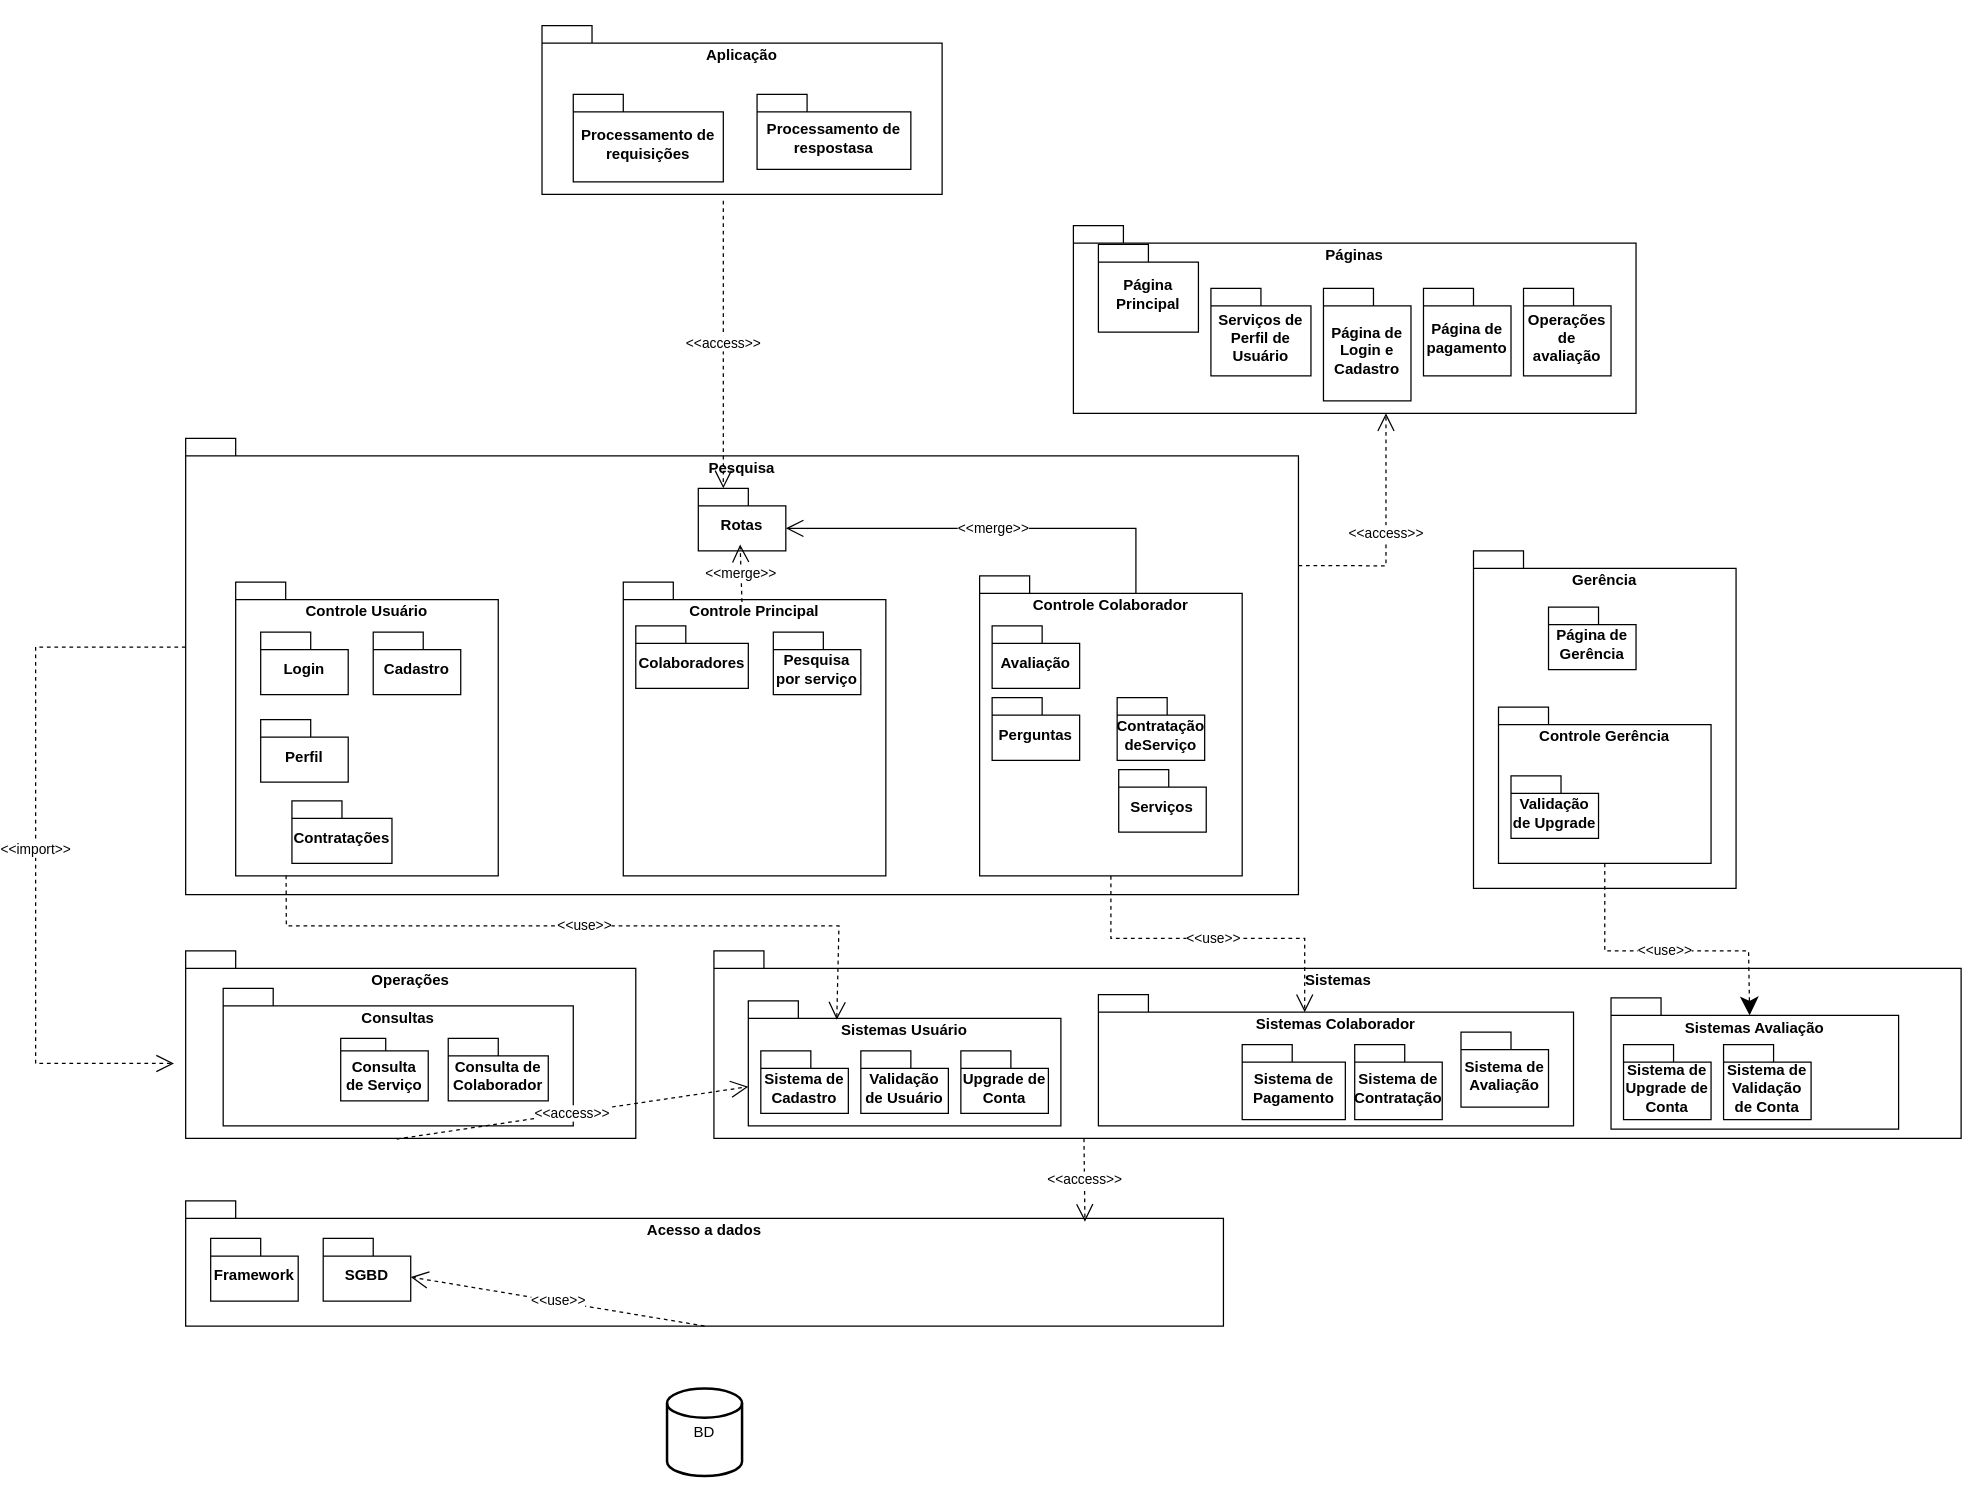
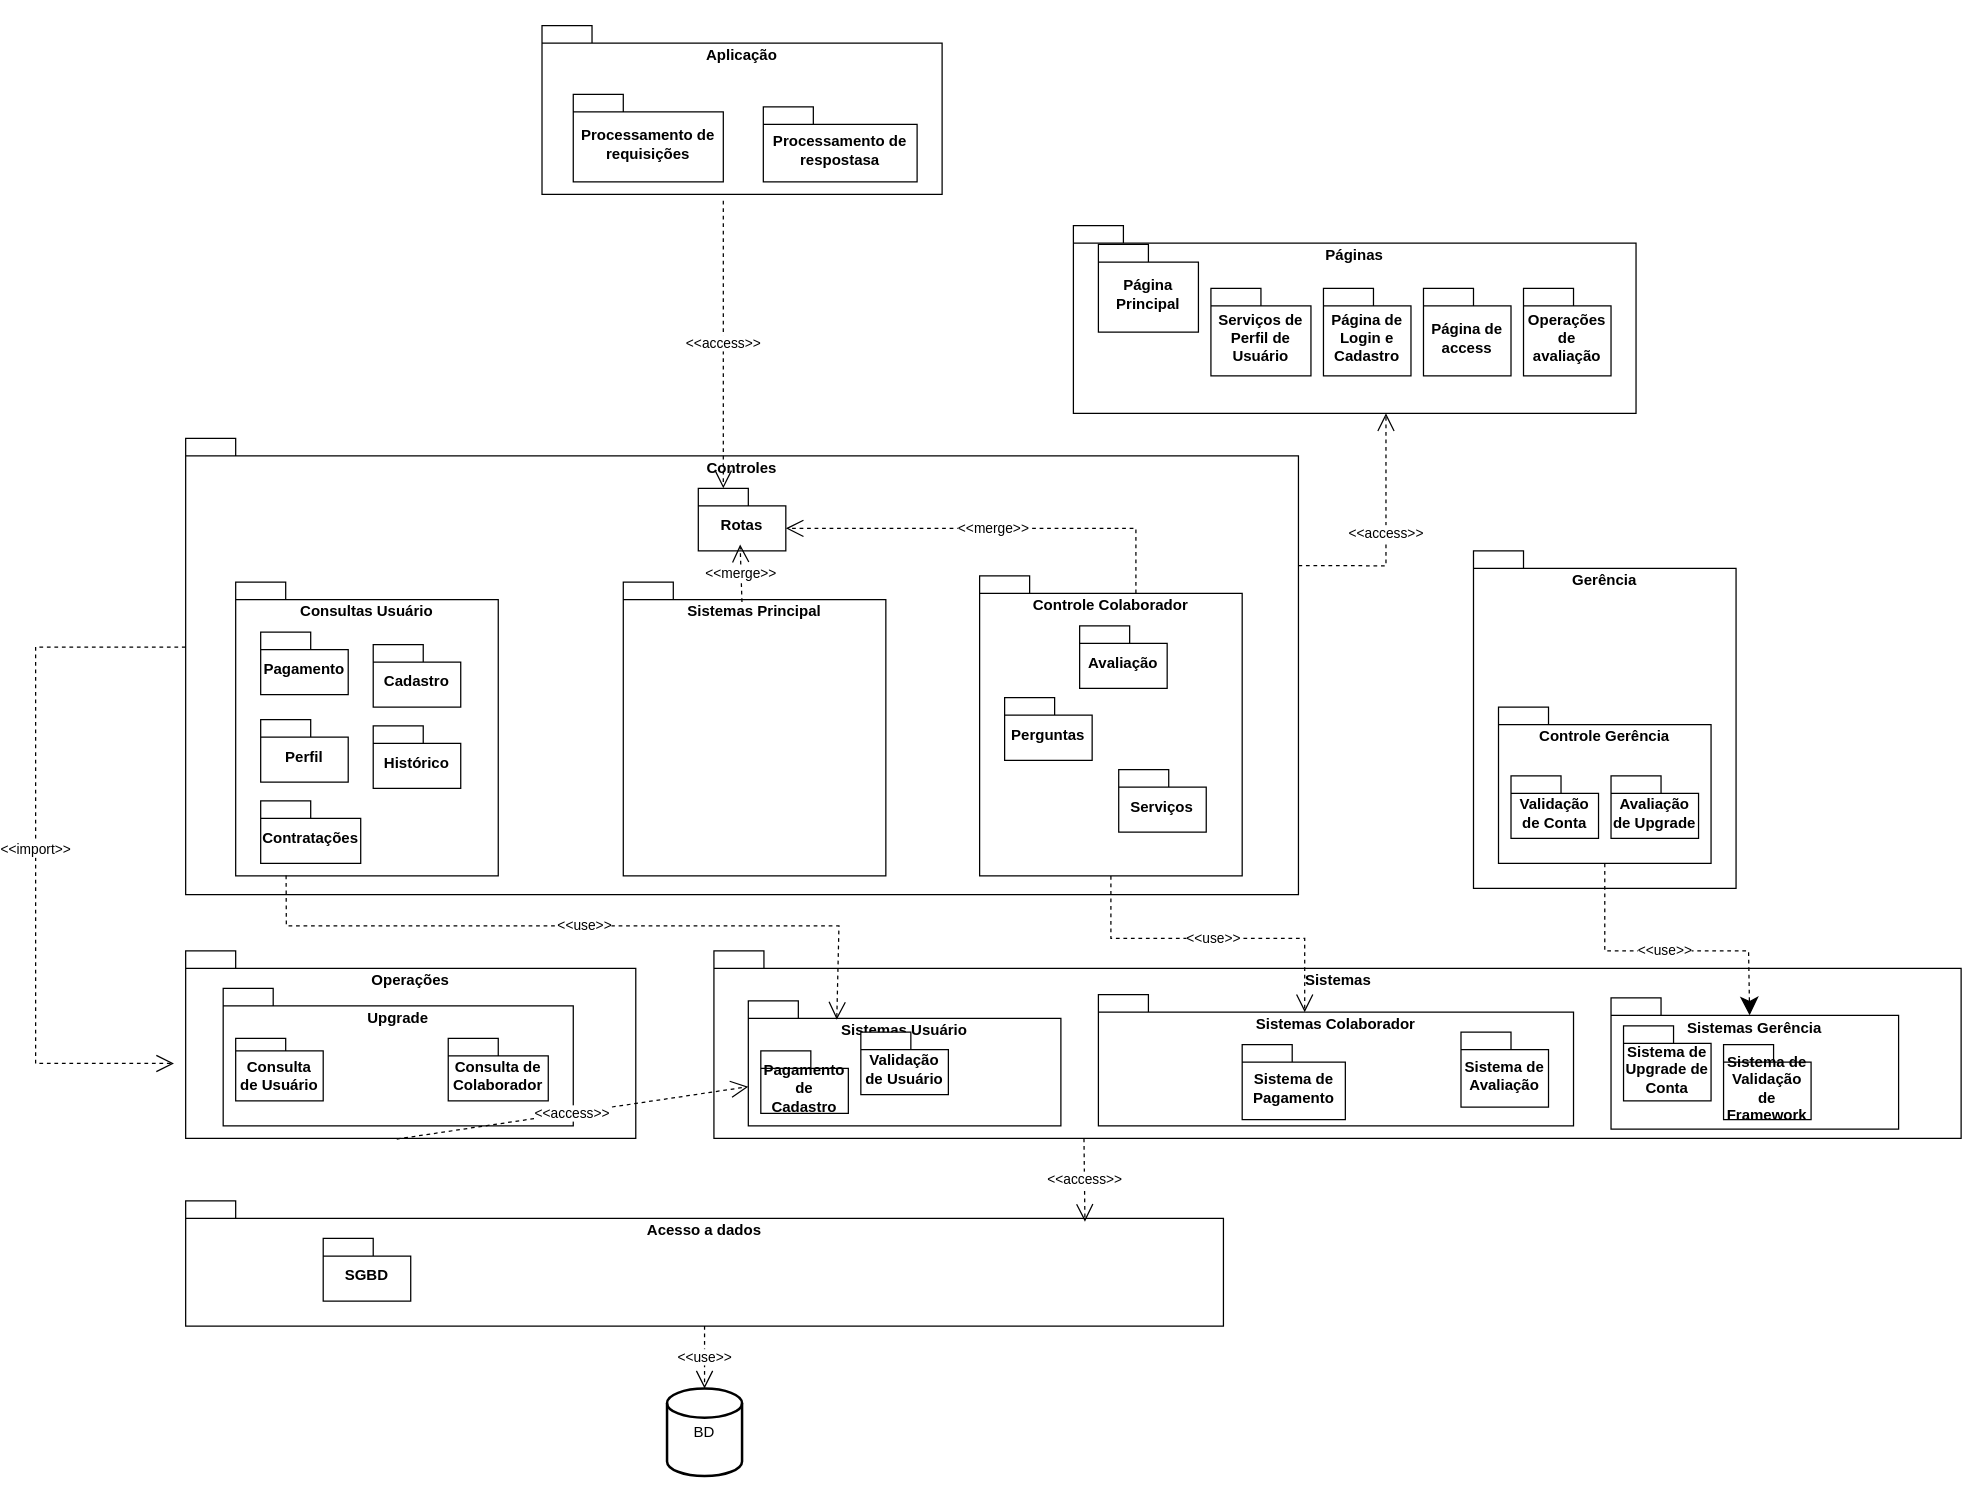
node "Processamento de respostasa": moved (834, 132) -> (840, 144)
node "Página de pagamento": label "Página de pagamento" -> "Página de access"
node "Página de Login e Cadastro": size 88x113 -> 88x88
node "Pesquisa": label "Pesquisa" -> "Controles"
edge "Controle Colaborador" -> "Rotas": style solid -> dashed
node "Controle Usuário": label "Controle Usuário" -> "Consultas Usuário"
node "Controle Principal": label "Controle Principal" -> "Sistemas Principal"
node "Página de Gerência": removed
node "Colaboradores": removed
node "Avaliação": moved (1036, 657) -> (1123, 657)
node "Cadastro": moved (417, 663) -> (417, 676)
node "Pesquisa por serviço": removed
node "Login": label "Login" -> "Pagamento"
node "Perguntas": moved (1036, 729) -> (1048, 729)
node "Contratação deServiço": removed
node "Histórico": added
node "Avaliação de Upgrade": added
node "Validação de Upgrade": label "Validação de Upgrade" -> "Validação de Conta"
node "Contratações": moved (342, 832) -> (311, 832)
node "Consultas": label "Consultas" -> "Upgrade"
node "Sistemas Avaliação": label "Sistemas Avaliação" -> "Sistemas Gerência"
node "Consulta de Usuário": added
node "Consulta de Serviço": removed
node "Validação de Usuário": moved (904, 1082) -> (904, 1063)
node "Upgrade de Conta": removed
node "Sistema de Contratação": removed
node "Sistema de Upgrade de Conta": moved (1667, 1082) -> (1667, 1063)
node "Sistema de Cadastro": label "Sistema de Cadastro" -> "Pagamento de Cadastro"
node "Sistema de Validação de Conta": label "Sistema de Validação de Conta" -> "Sistema de Validação de Framework"
node "Framework": removed
edge "Acesso a dados" -> "SGBD": now "Acesso a dados" -> "BD"
